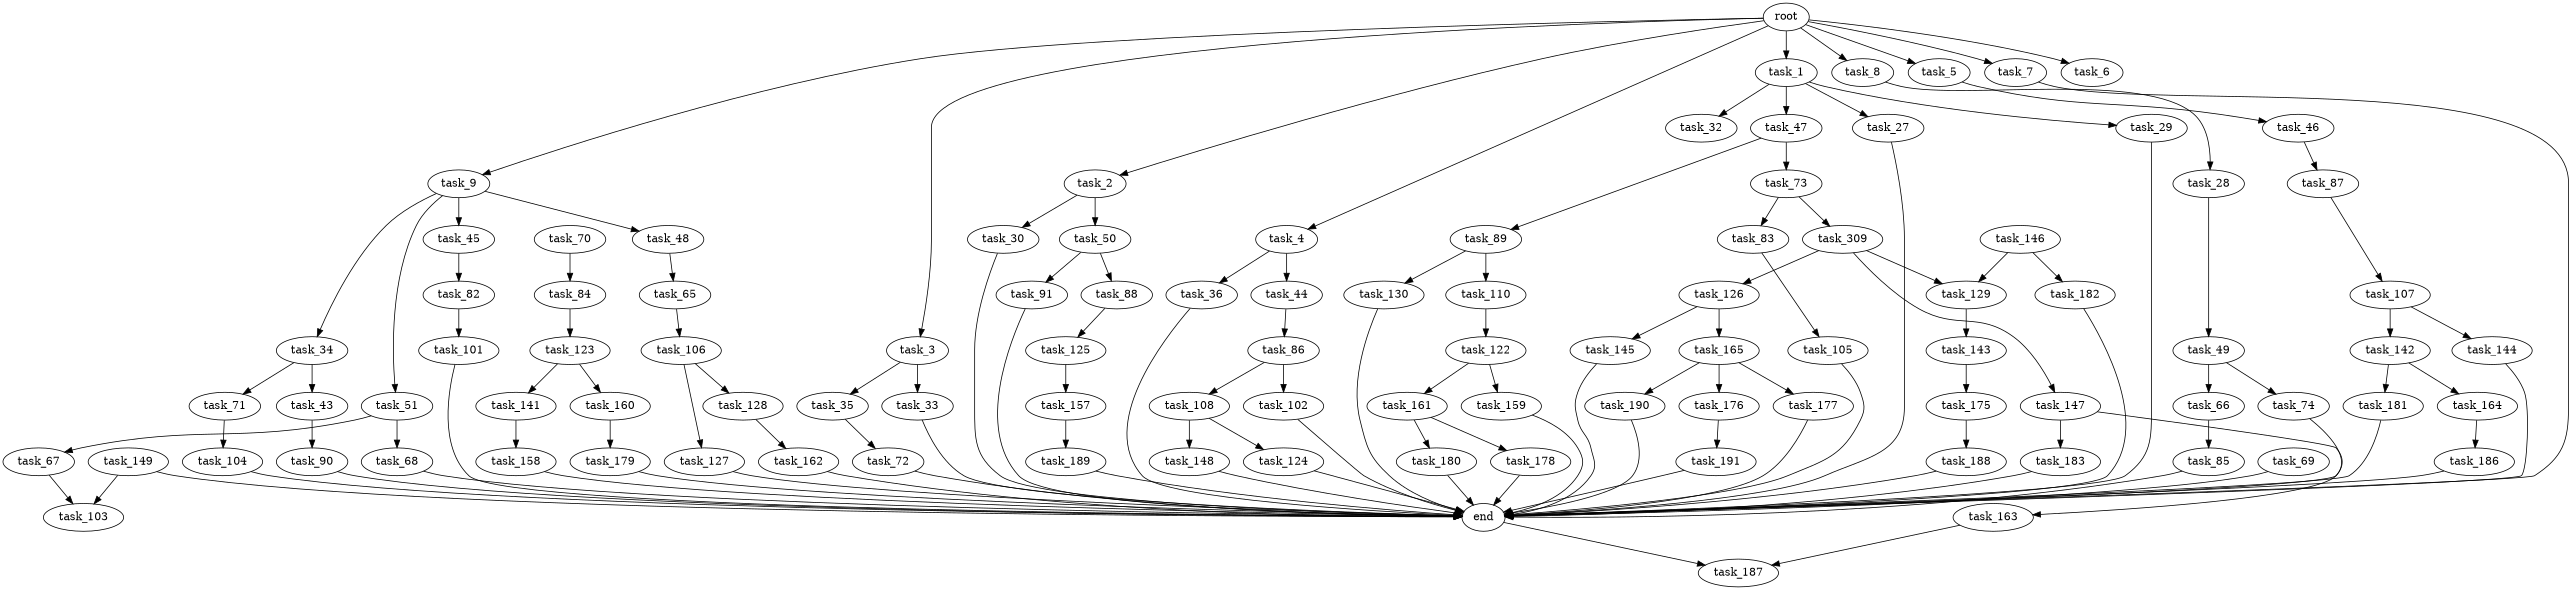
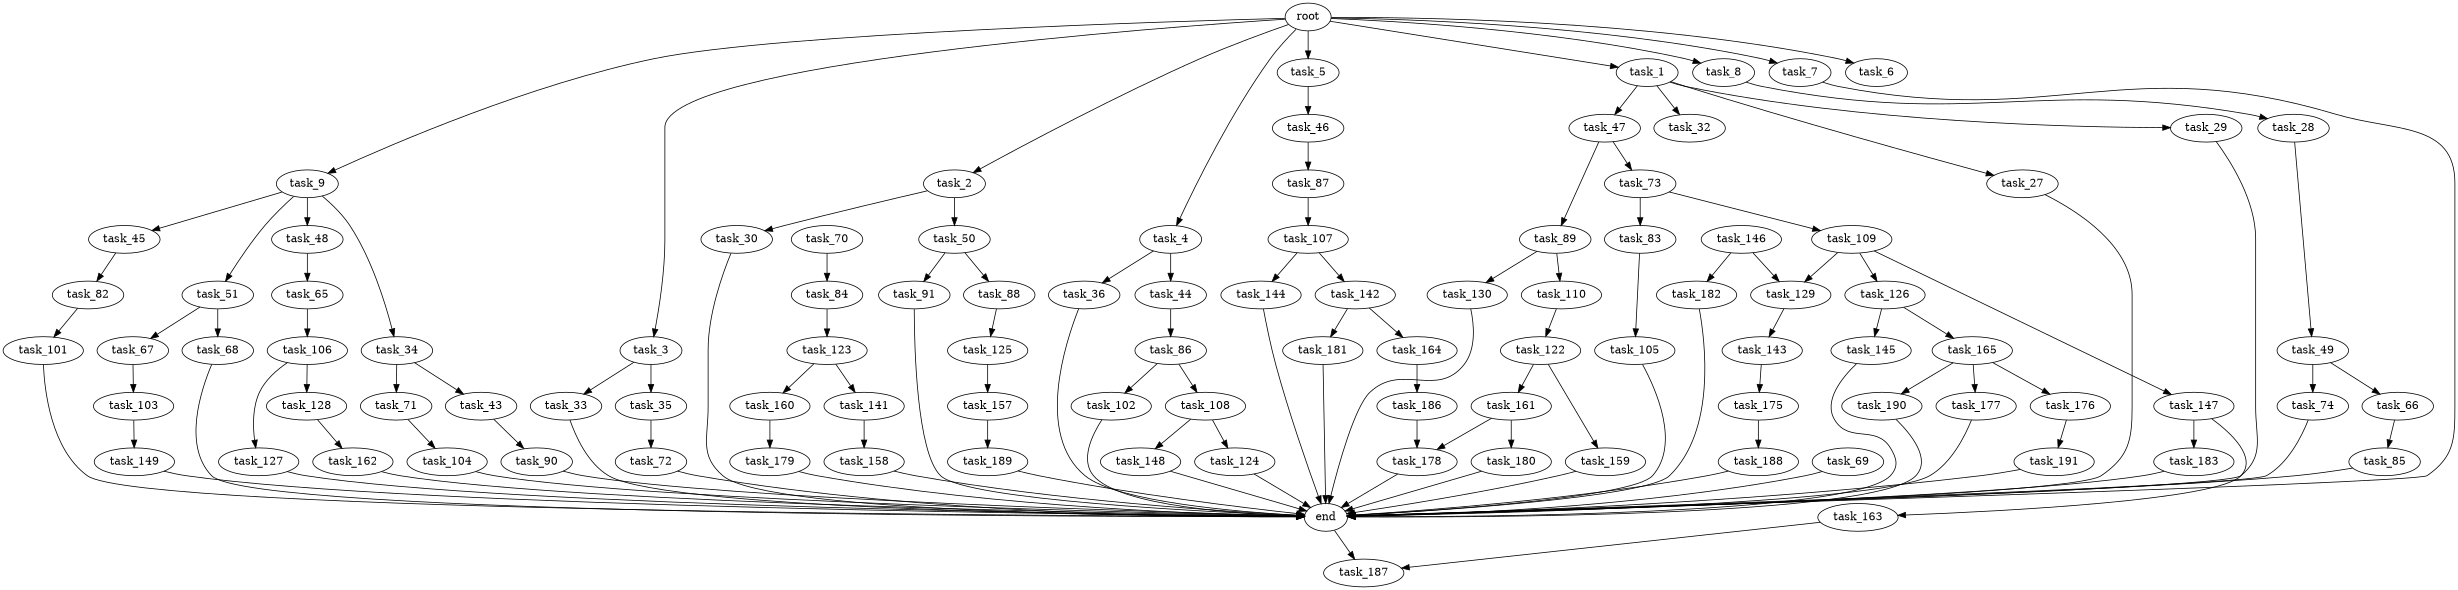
node "task_309": label "task_309" -> "task_109"
edge "task_149" -> "task_103": reversed
edge "task_186" -> "end": now "task_186" -> "task_178"
